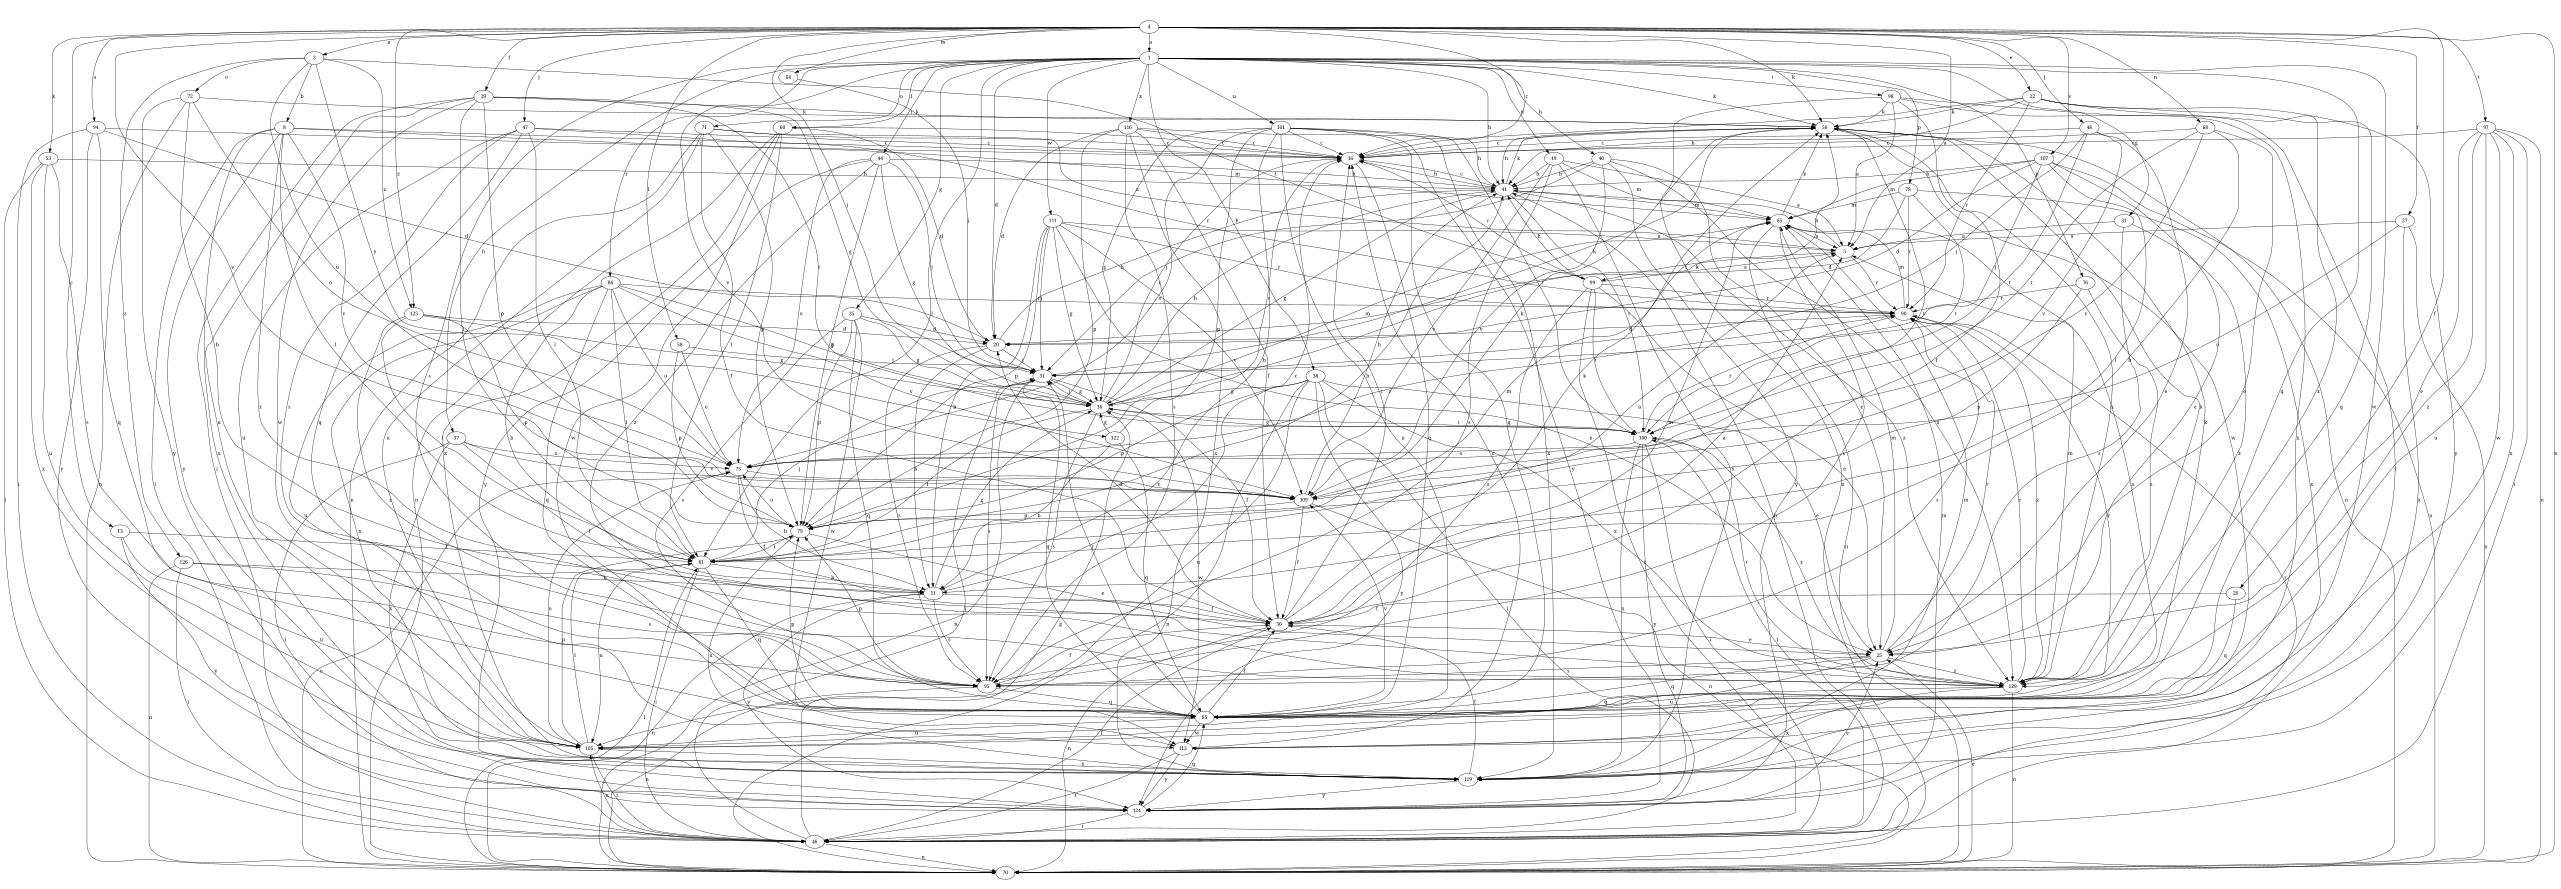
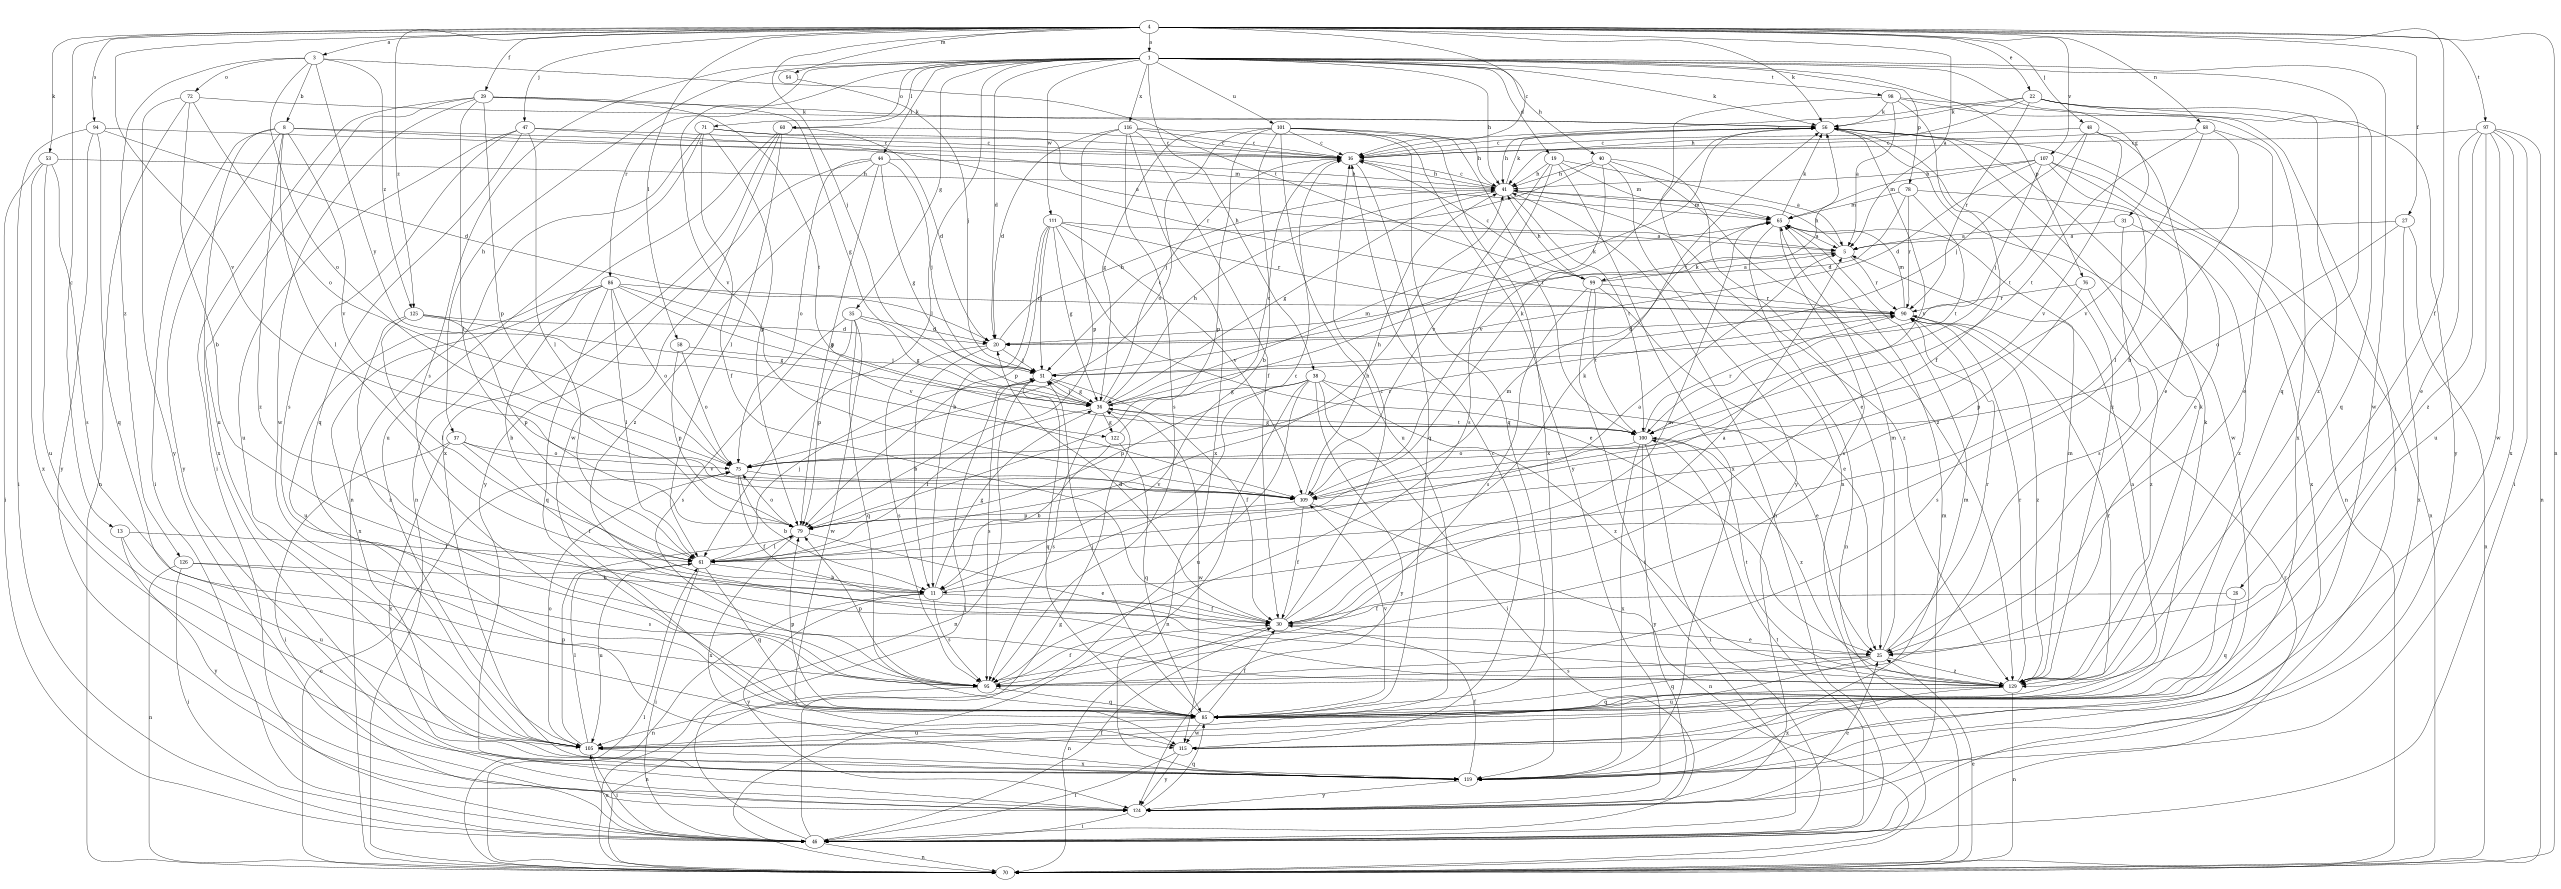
edge "122" -> "36": reversed
